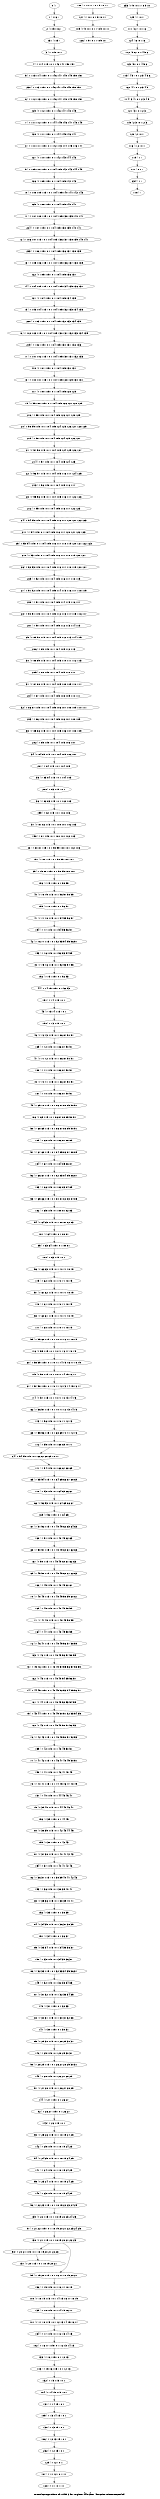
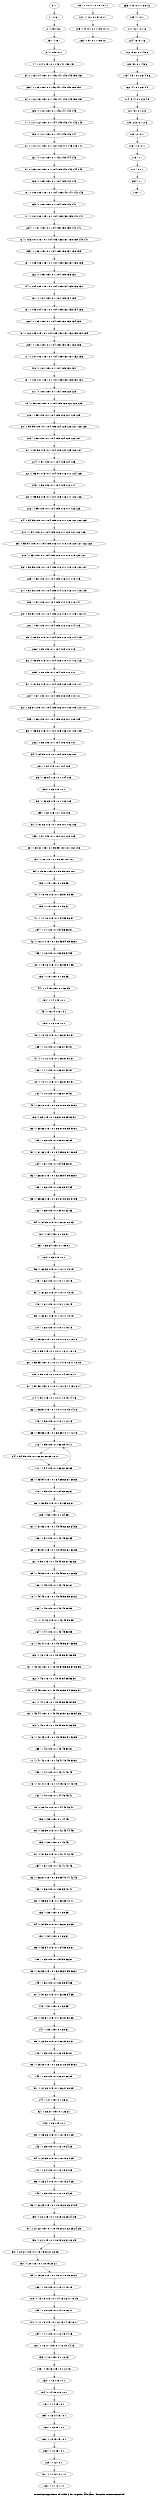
edge "171 | 7 54 115 : 0 1 66 67 68 69" -> "65 | 7 53 54 115 : 0 1 64 65 66 67 68 69": now "171 | 7 54 115 : 0 1 66 67 68 69" -> "172 | 7 55 115 : 0 1 68 69 70 71"
edge "138 | 7 21 115 : 0 1 18 19 20 21 22 23" -> "99 | 7 19 20 115 : 0 1 16 17 18 19 20 21": now "137 | 7 20 115 : 0 1 18 19 20 21" -> "99 | 7 19 20 115 : 0 1 16 17 18 19 20 21"
